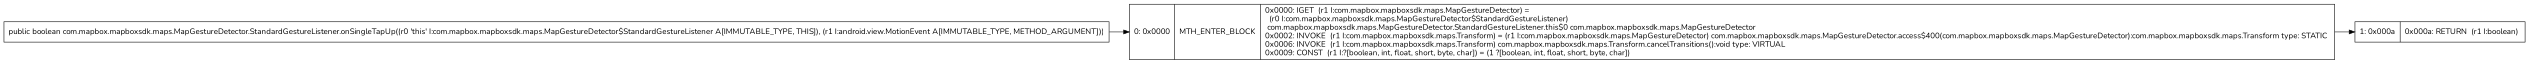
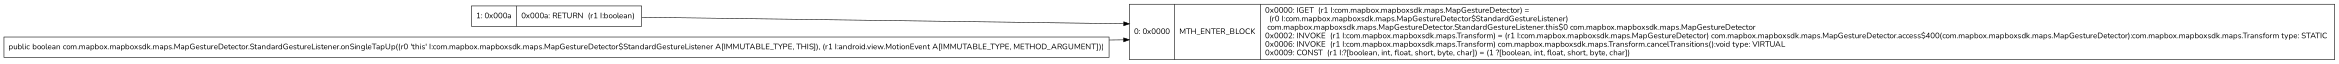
edge "0: 0x0000" -> "1: 0x000a": reversed
